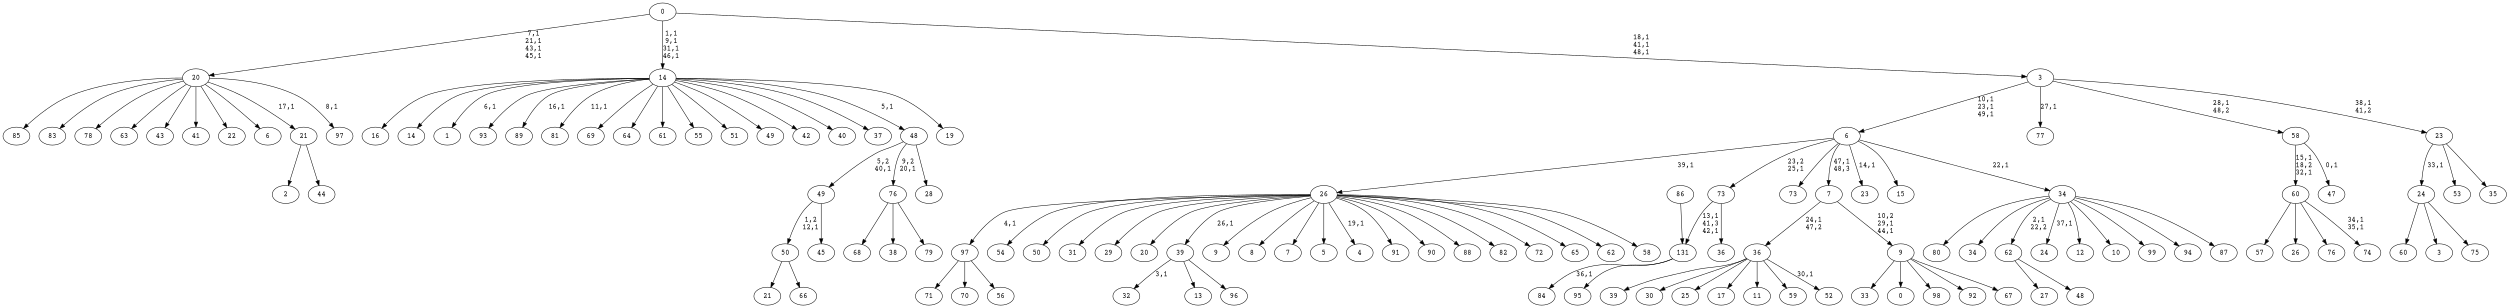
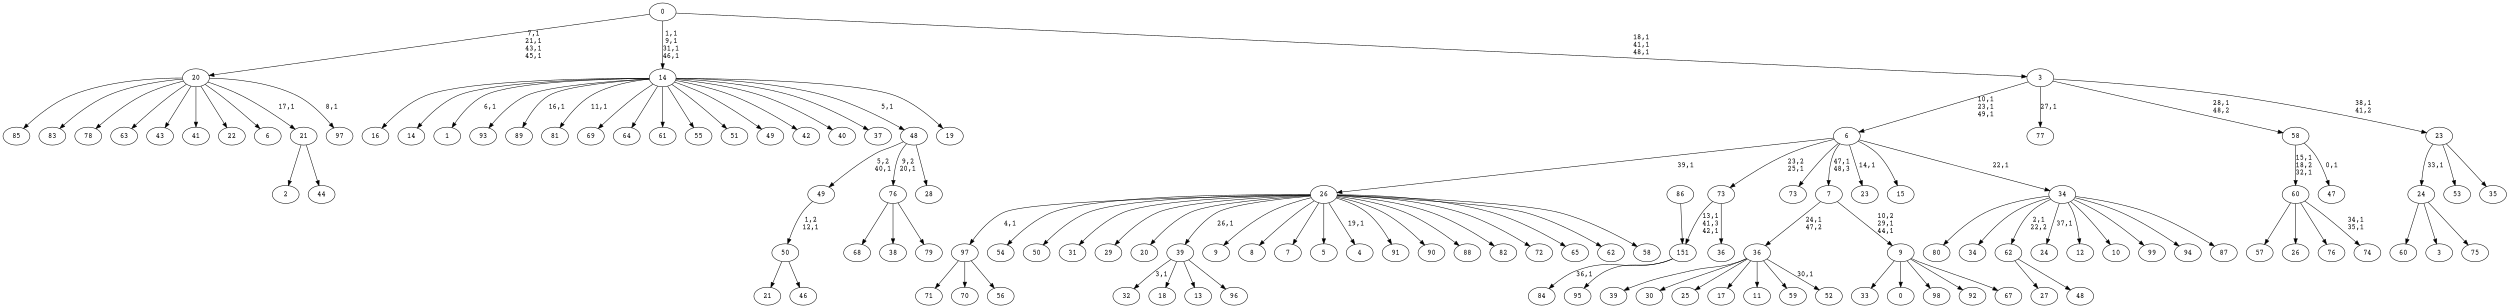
node "45": removed
node "131": label "131" -> "151"
node "66": label "66" -> "46"
node "18": added
